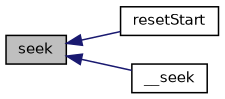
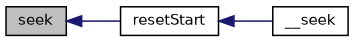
edge "__seek" -> "seek": now "__seek" -> "resetStart"
